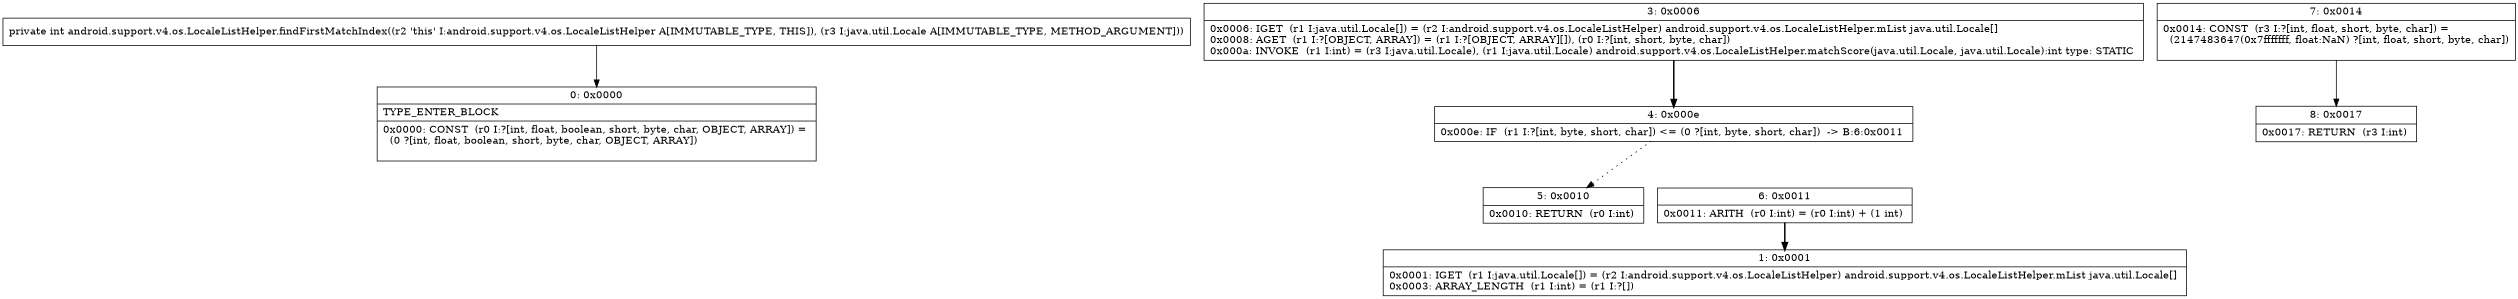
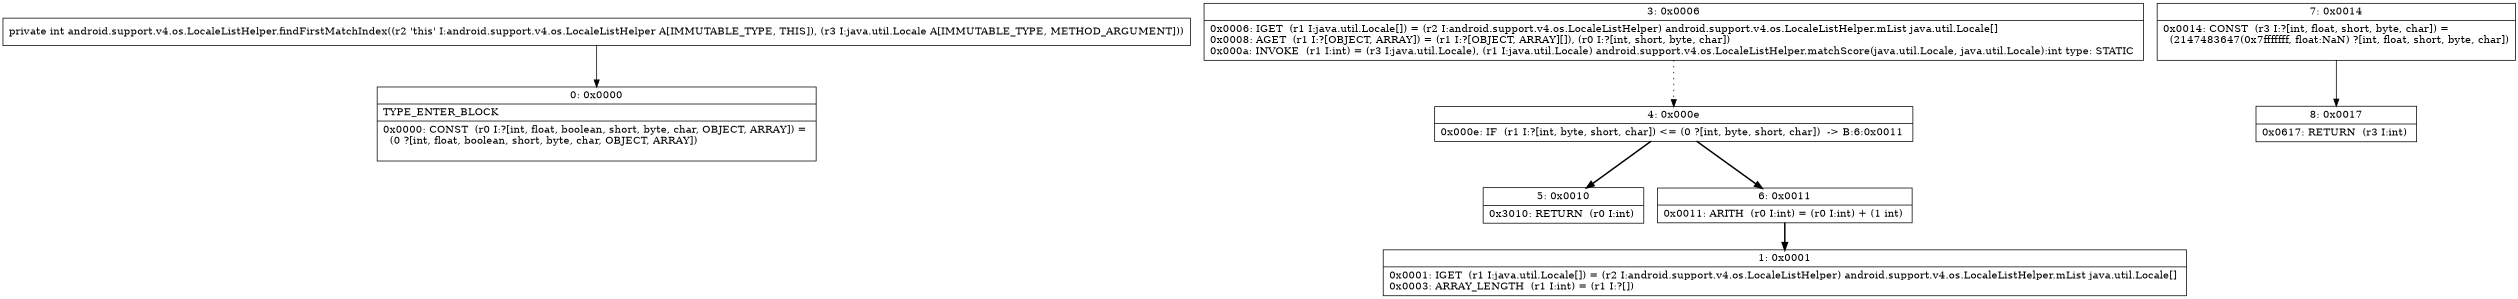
edge "3: 0x0006" -> "4: 0x000e": style bold -> dotted
node "8: 0x0017": text "0x0017: RETURN  (r3 I:int)" -> "0x0617: RETURN  (r3 I:int)"
edge "4: 0x000e" -> "5: 0x0010": style dotted -> bold
edge "4: 0x000e" -> "6: 0x0011": added
node "5: 0x0010": text "0x0010: RETURN  (r0 I:int)" -> "0x3010: RETURN  (r0 I:int)"
